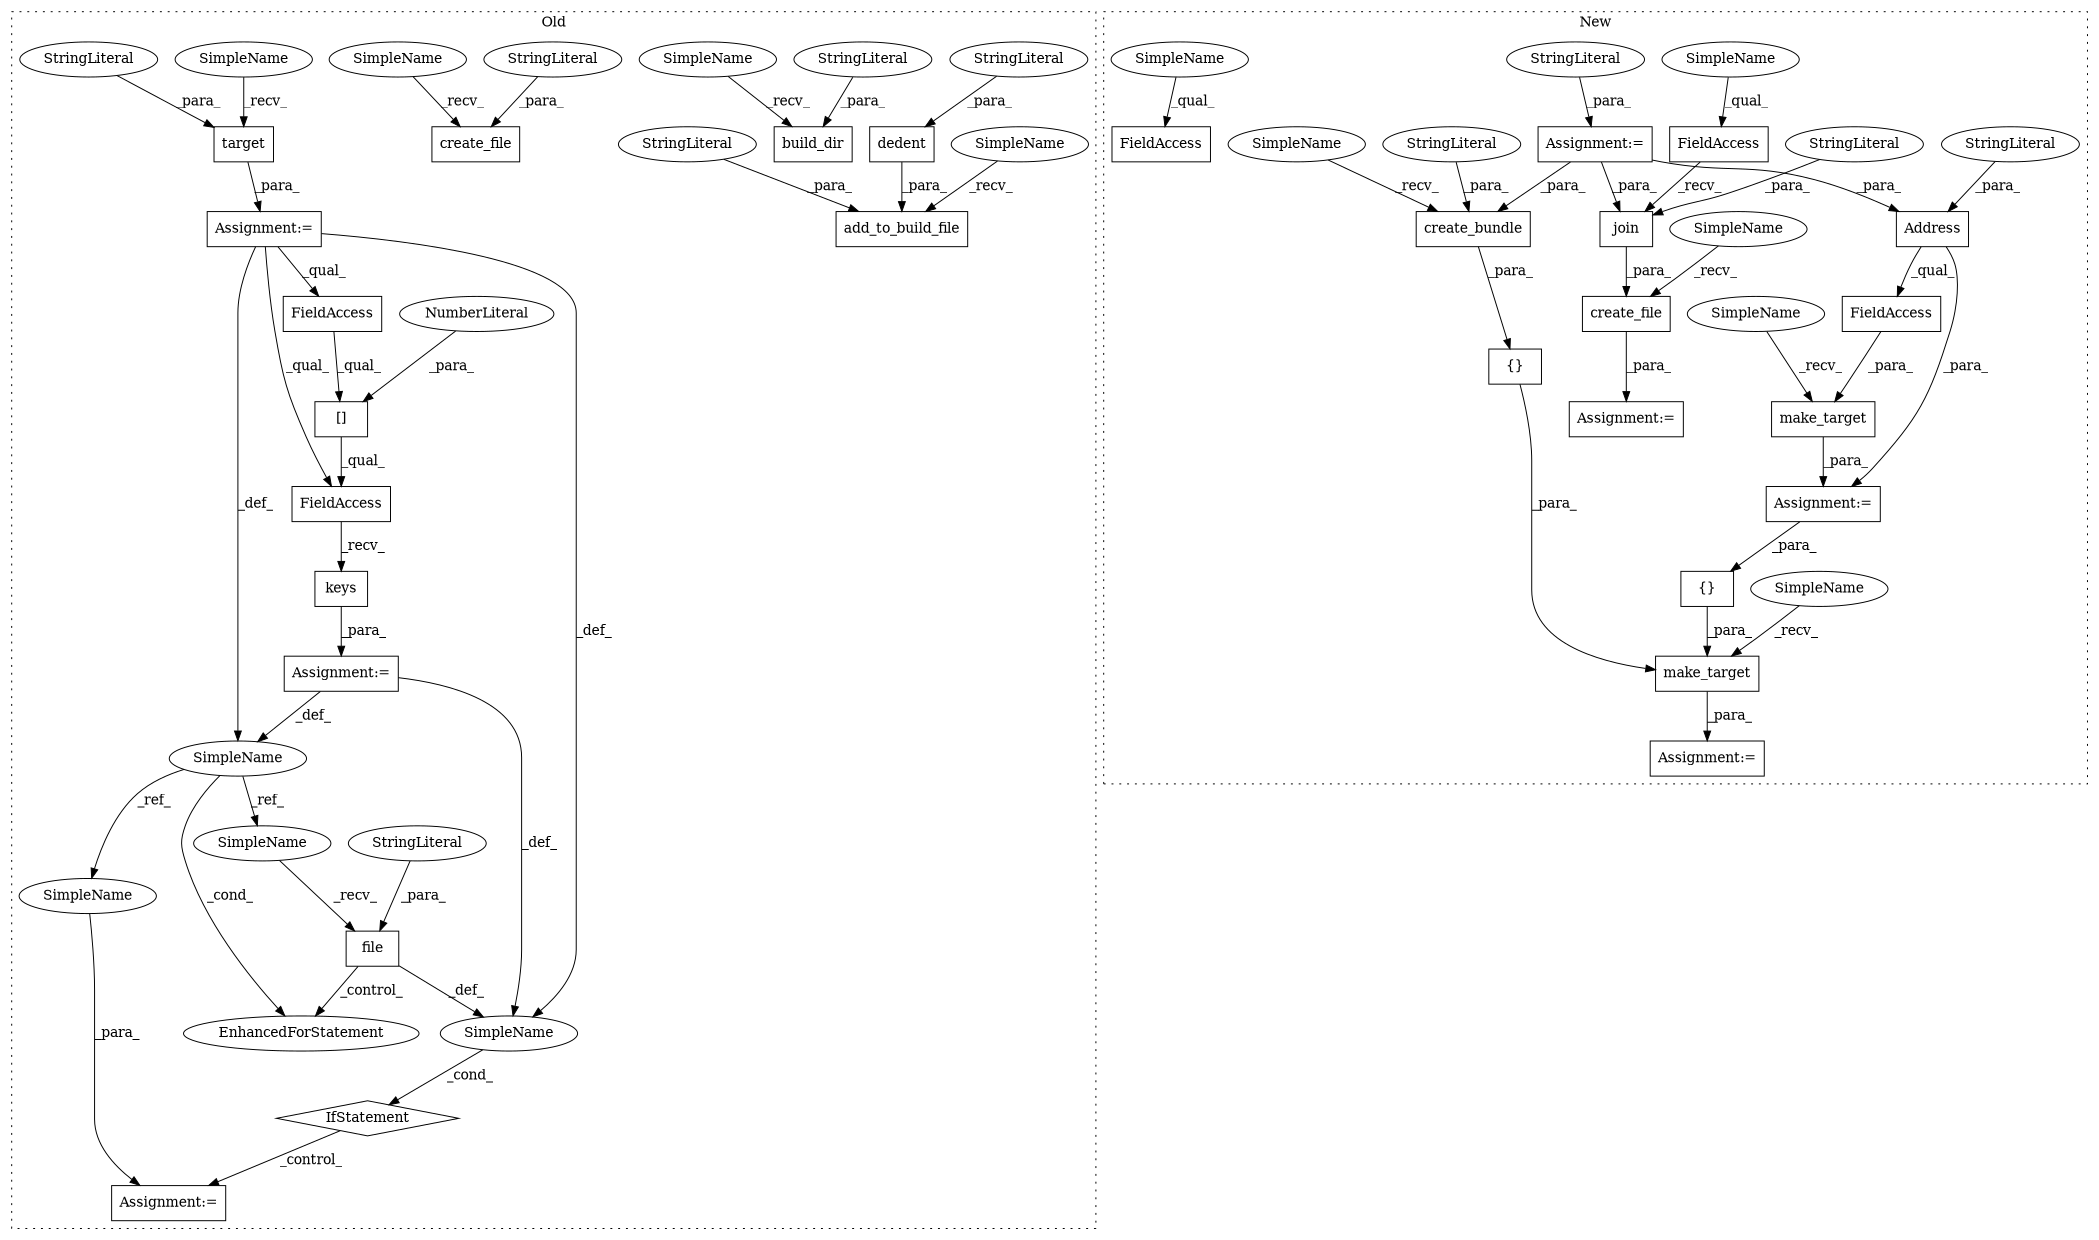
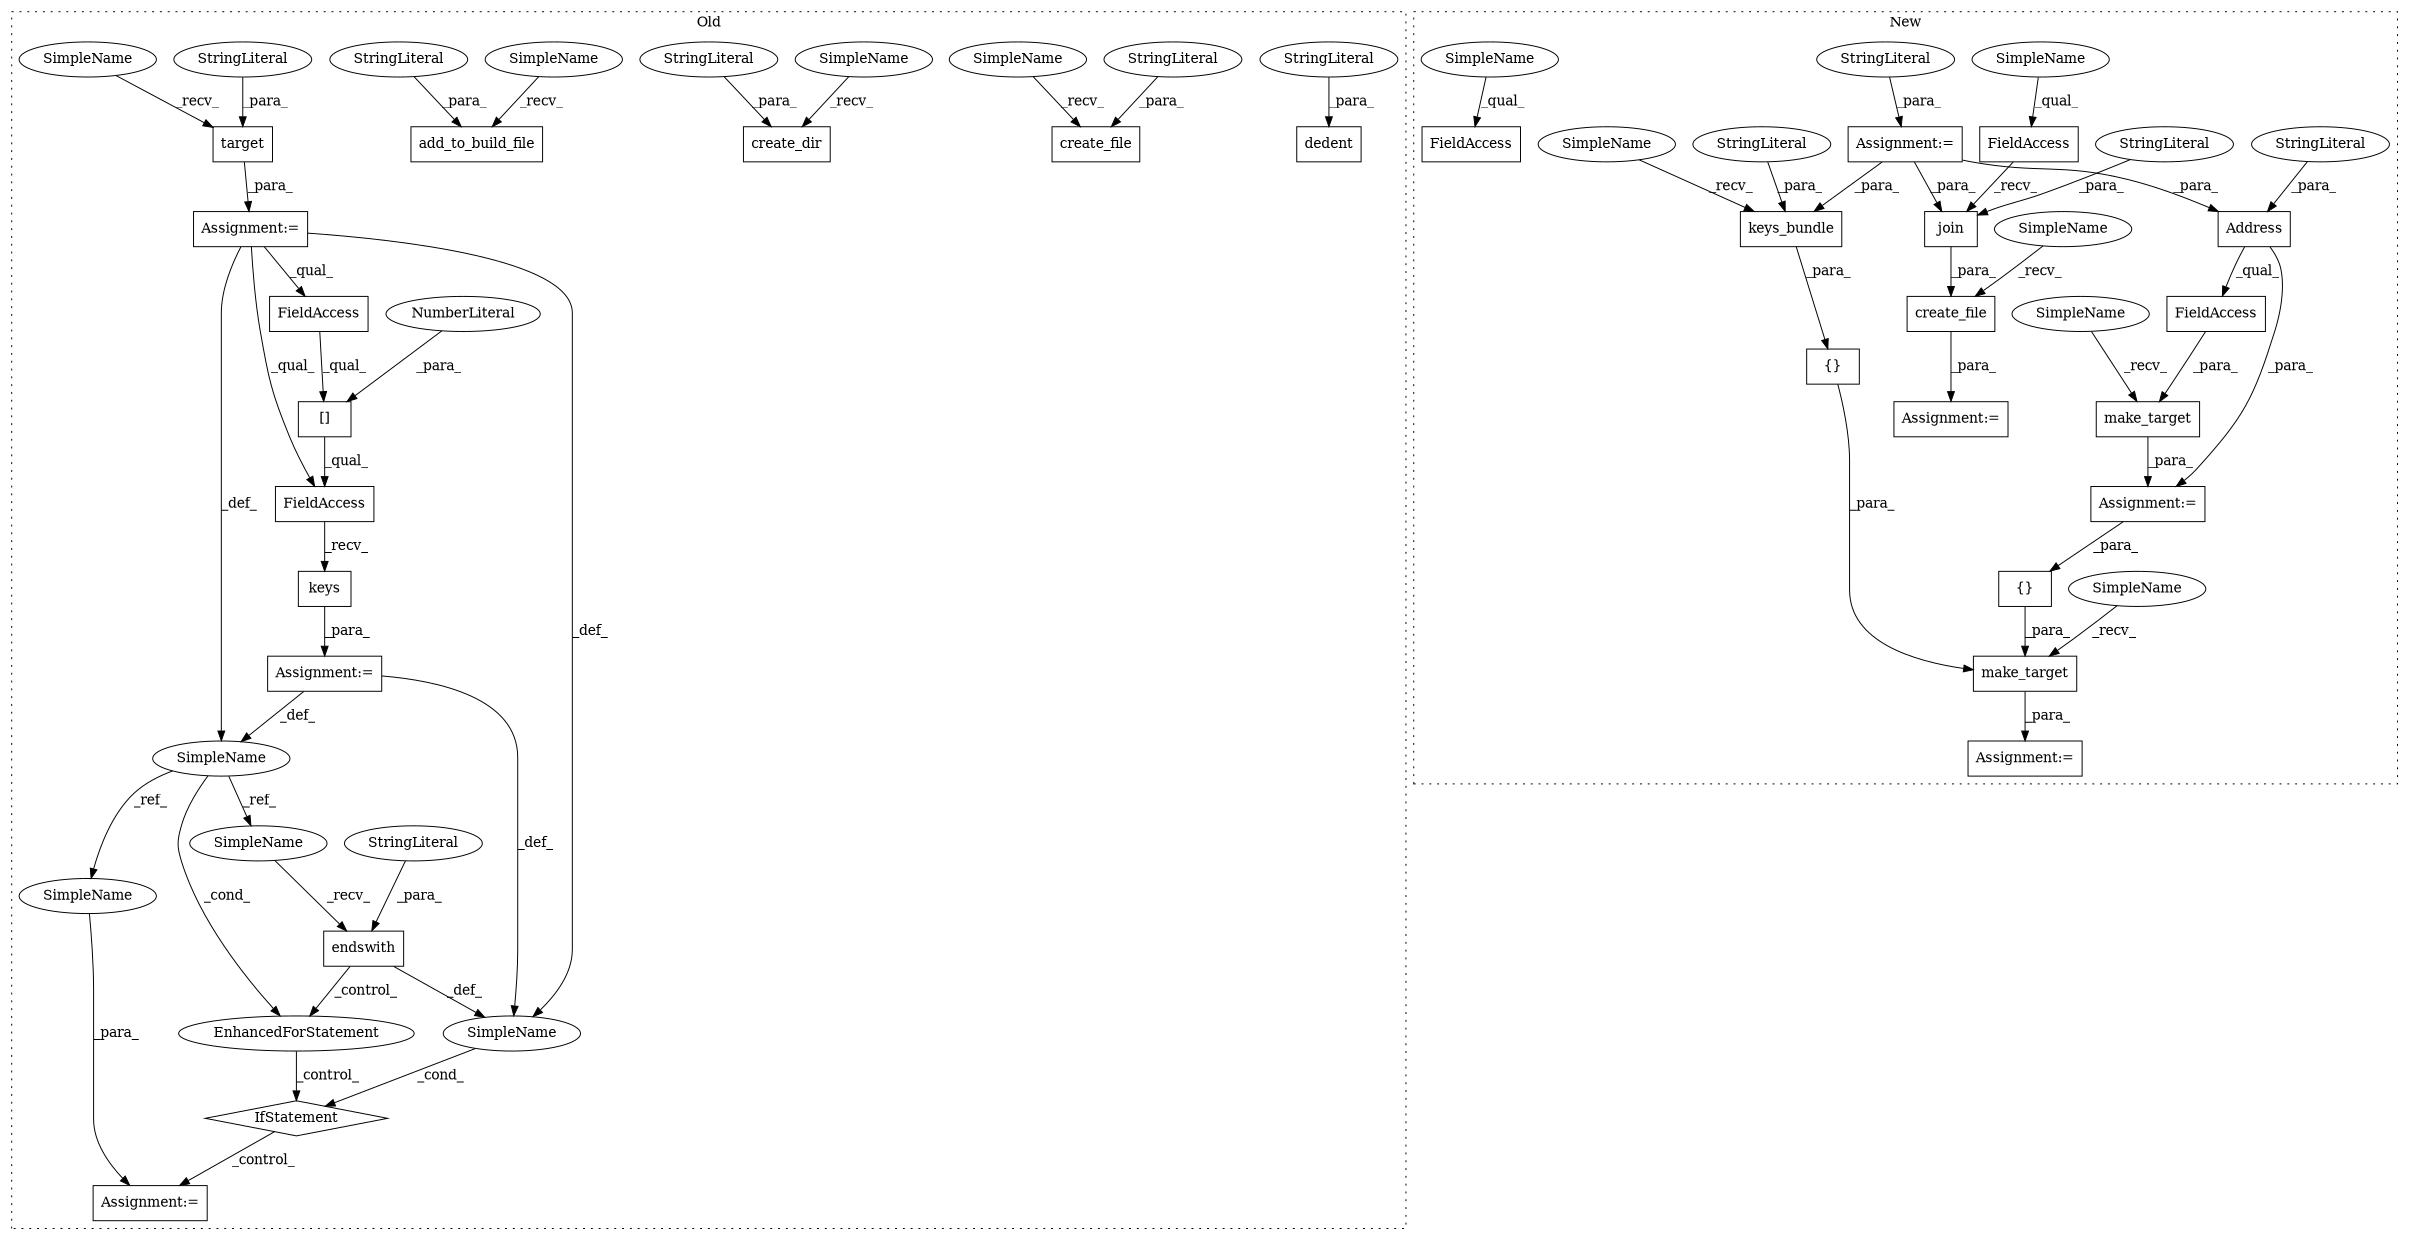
node "build_dir": label "build_dir" -> "create_dir"
edge "dedent" -> "add_to_build_file": removed, label "_para_"
node "create_bundle": label "create_bundle" -> "keys_bundle"
node "file": label "file" -> "endswith"
edge "EnhancedForStatement" -> "IfStatement": added, label "_control_"
